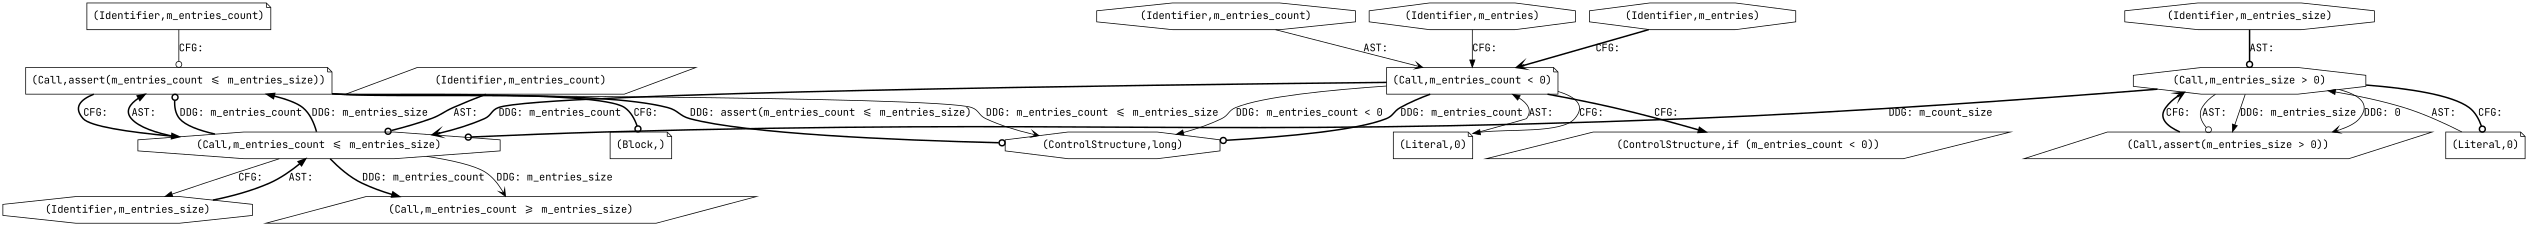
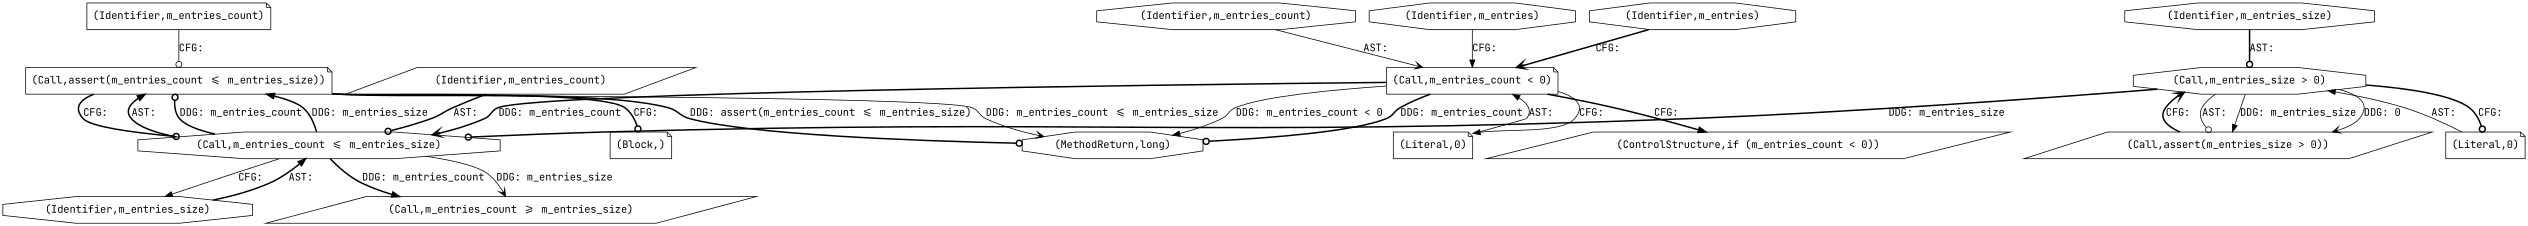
edge "(Call,m_entries_size > 0)" -> "(Call,m_entries_count <= m_entries_size)": label "DDG: m_count_size" -> "DDG: m_entries_size"
edge "(Call,assert(m_entries_count <= m_entries_size))" -> "(Call,m_entries_count <= m_entries_size)": arrowhead normal -> odot
node "(ControlStructure,long)": label "(ControlStructure,long)" -> "(MethodReturn,long)"
